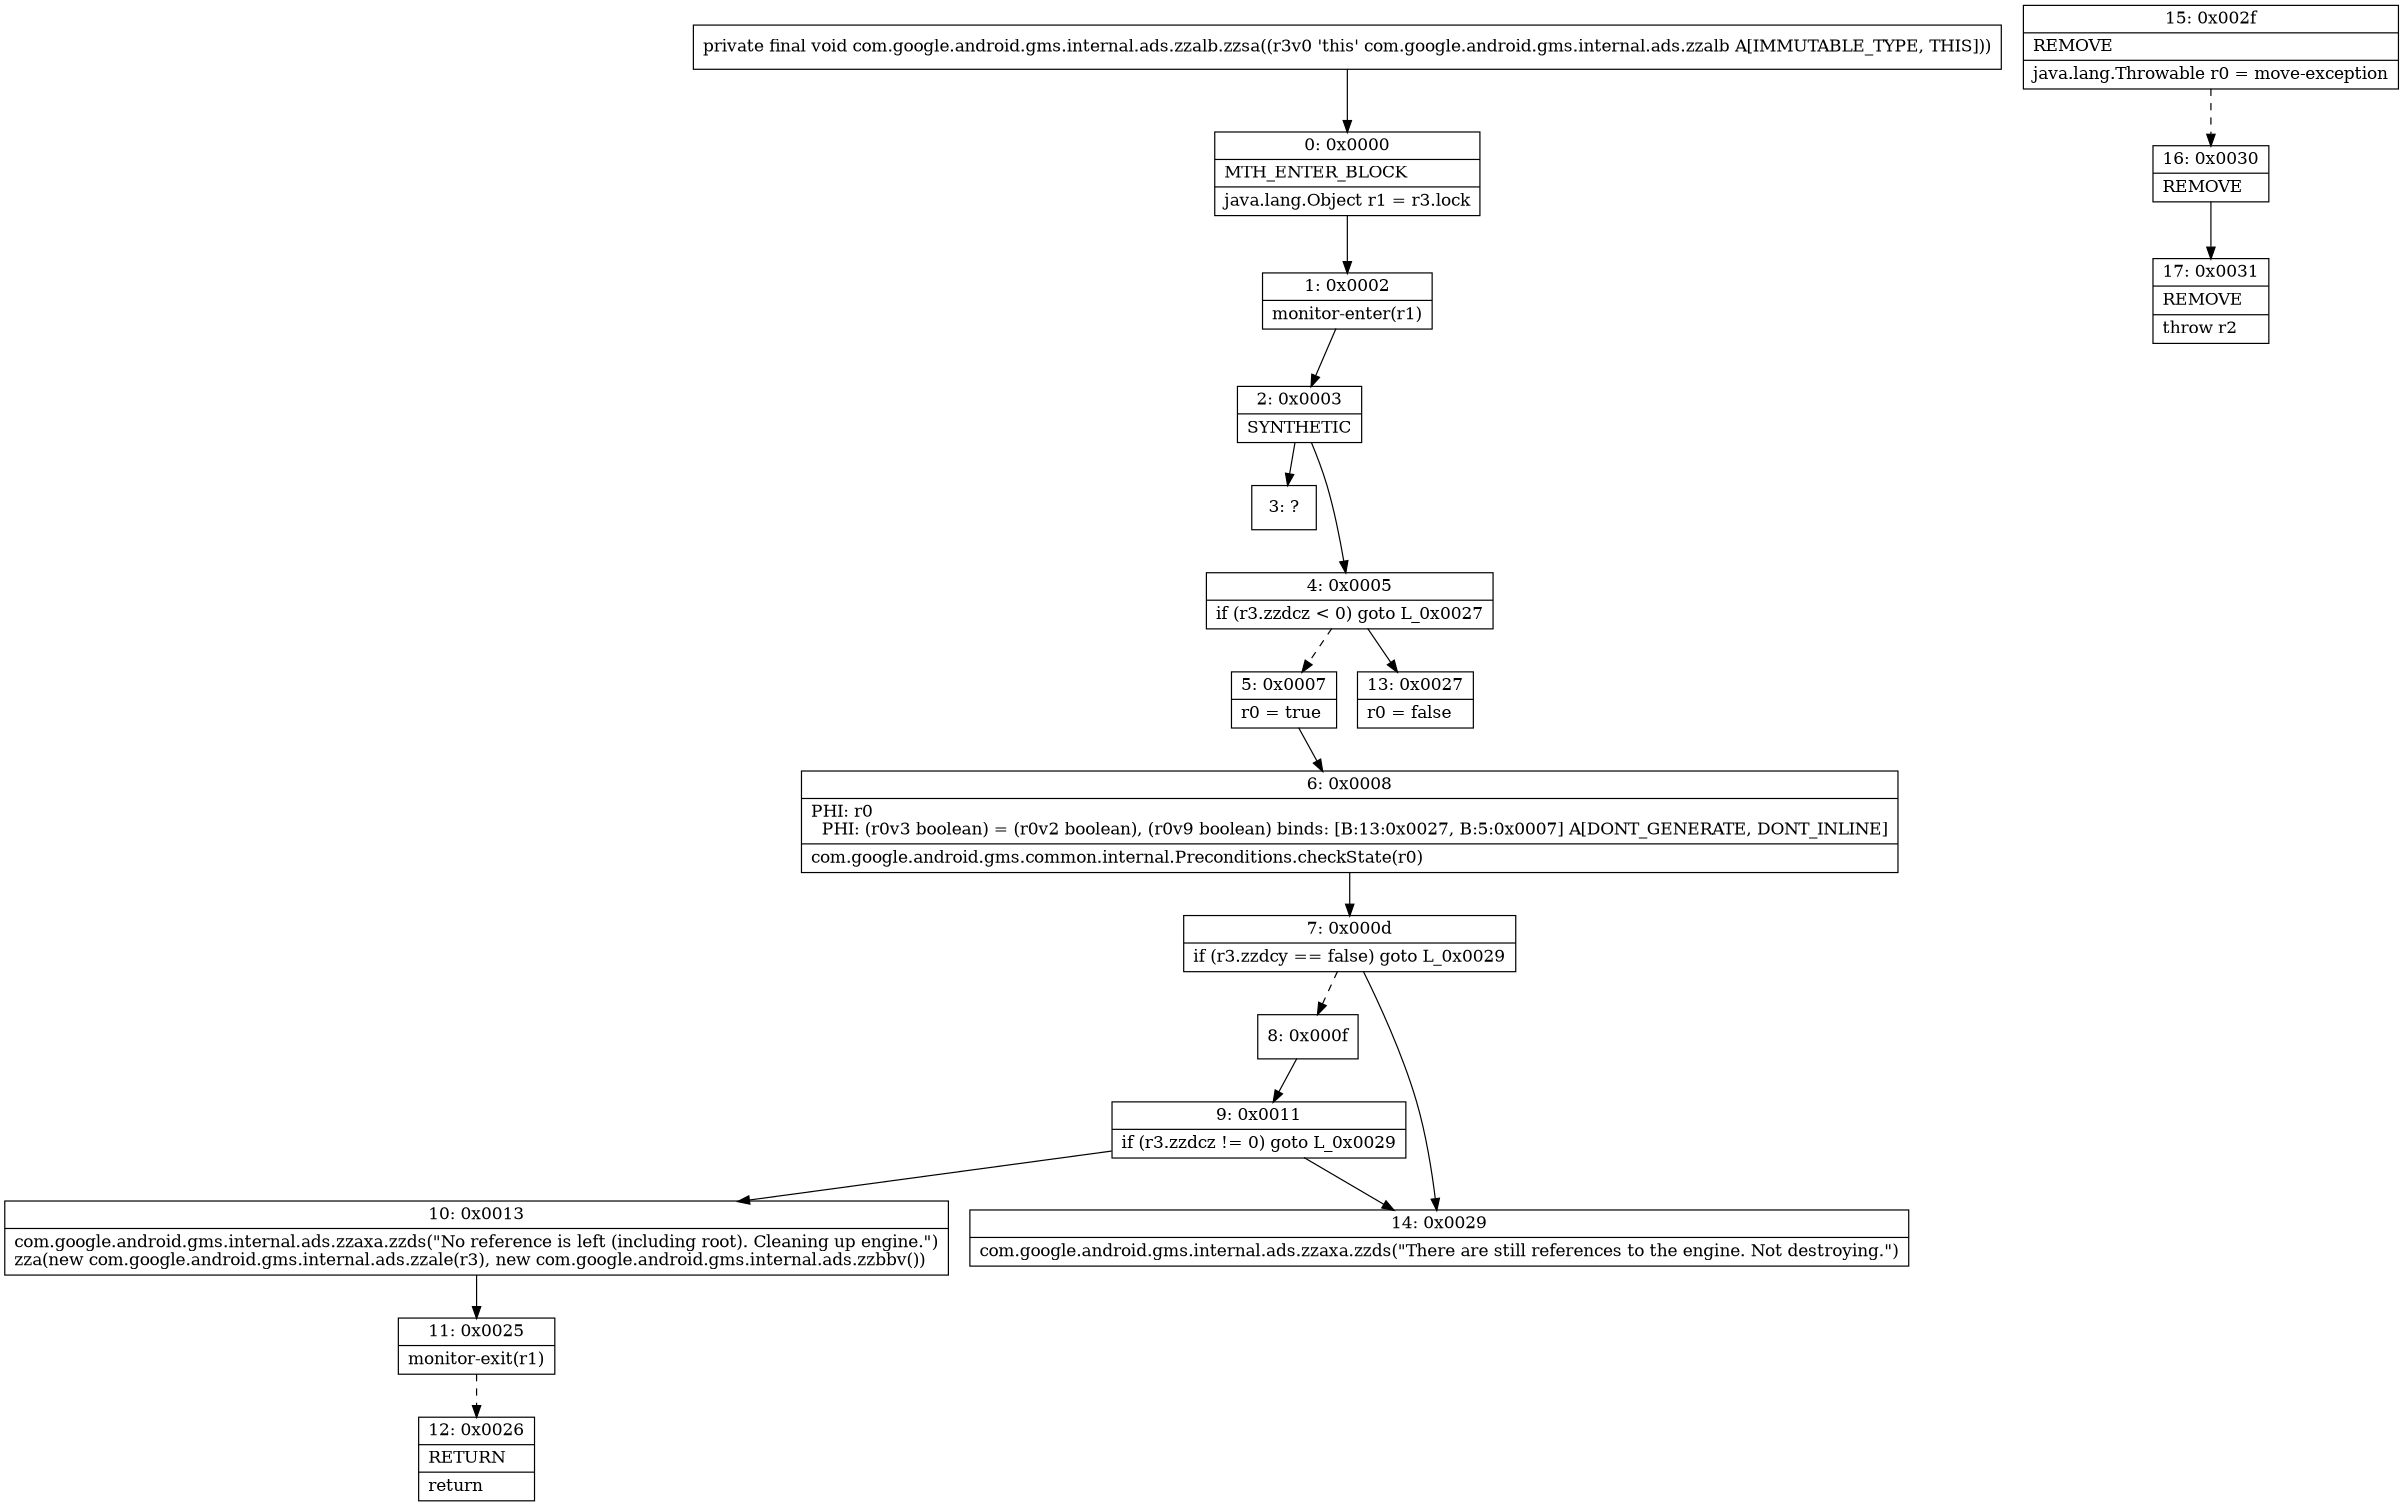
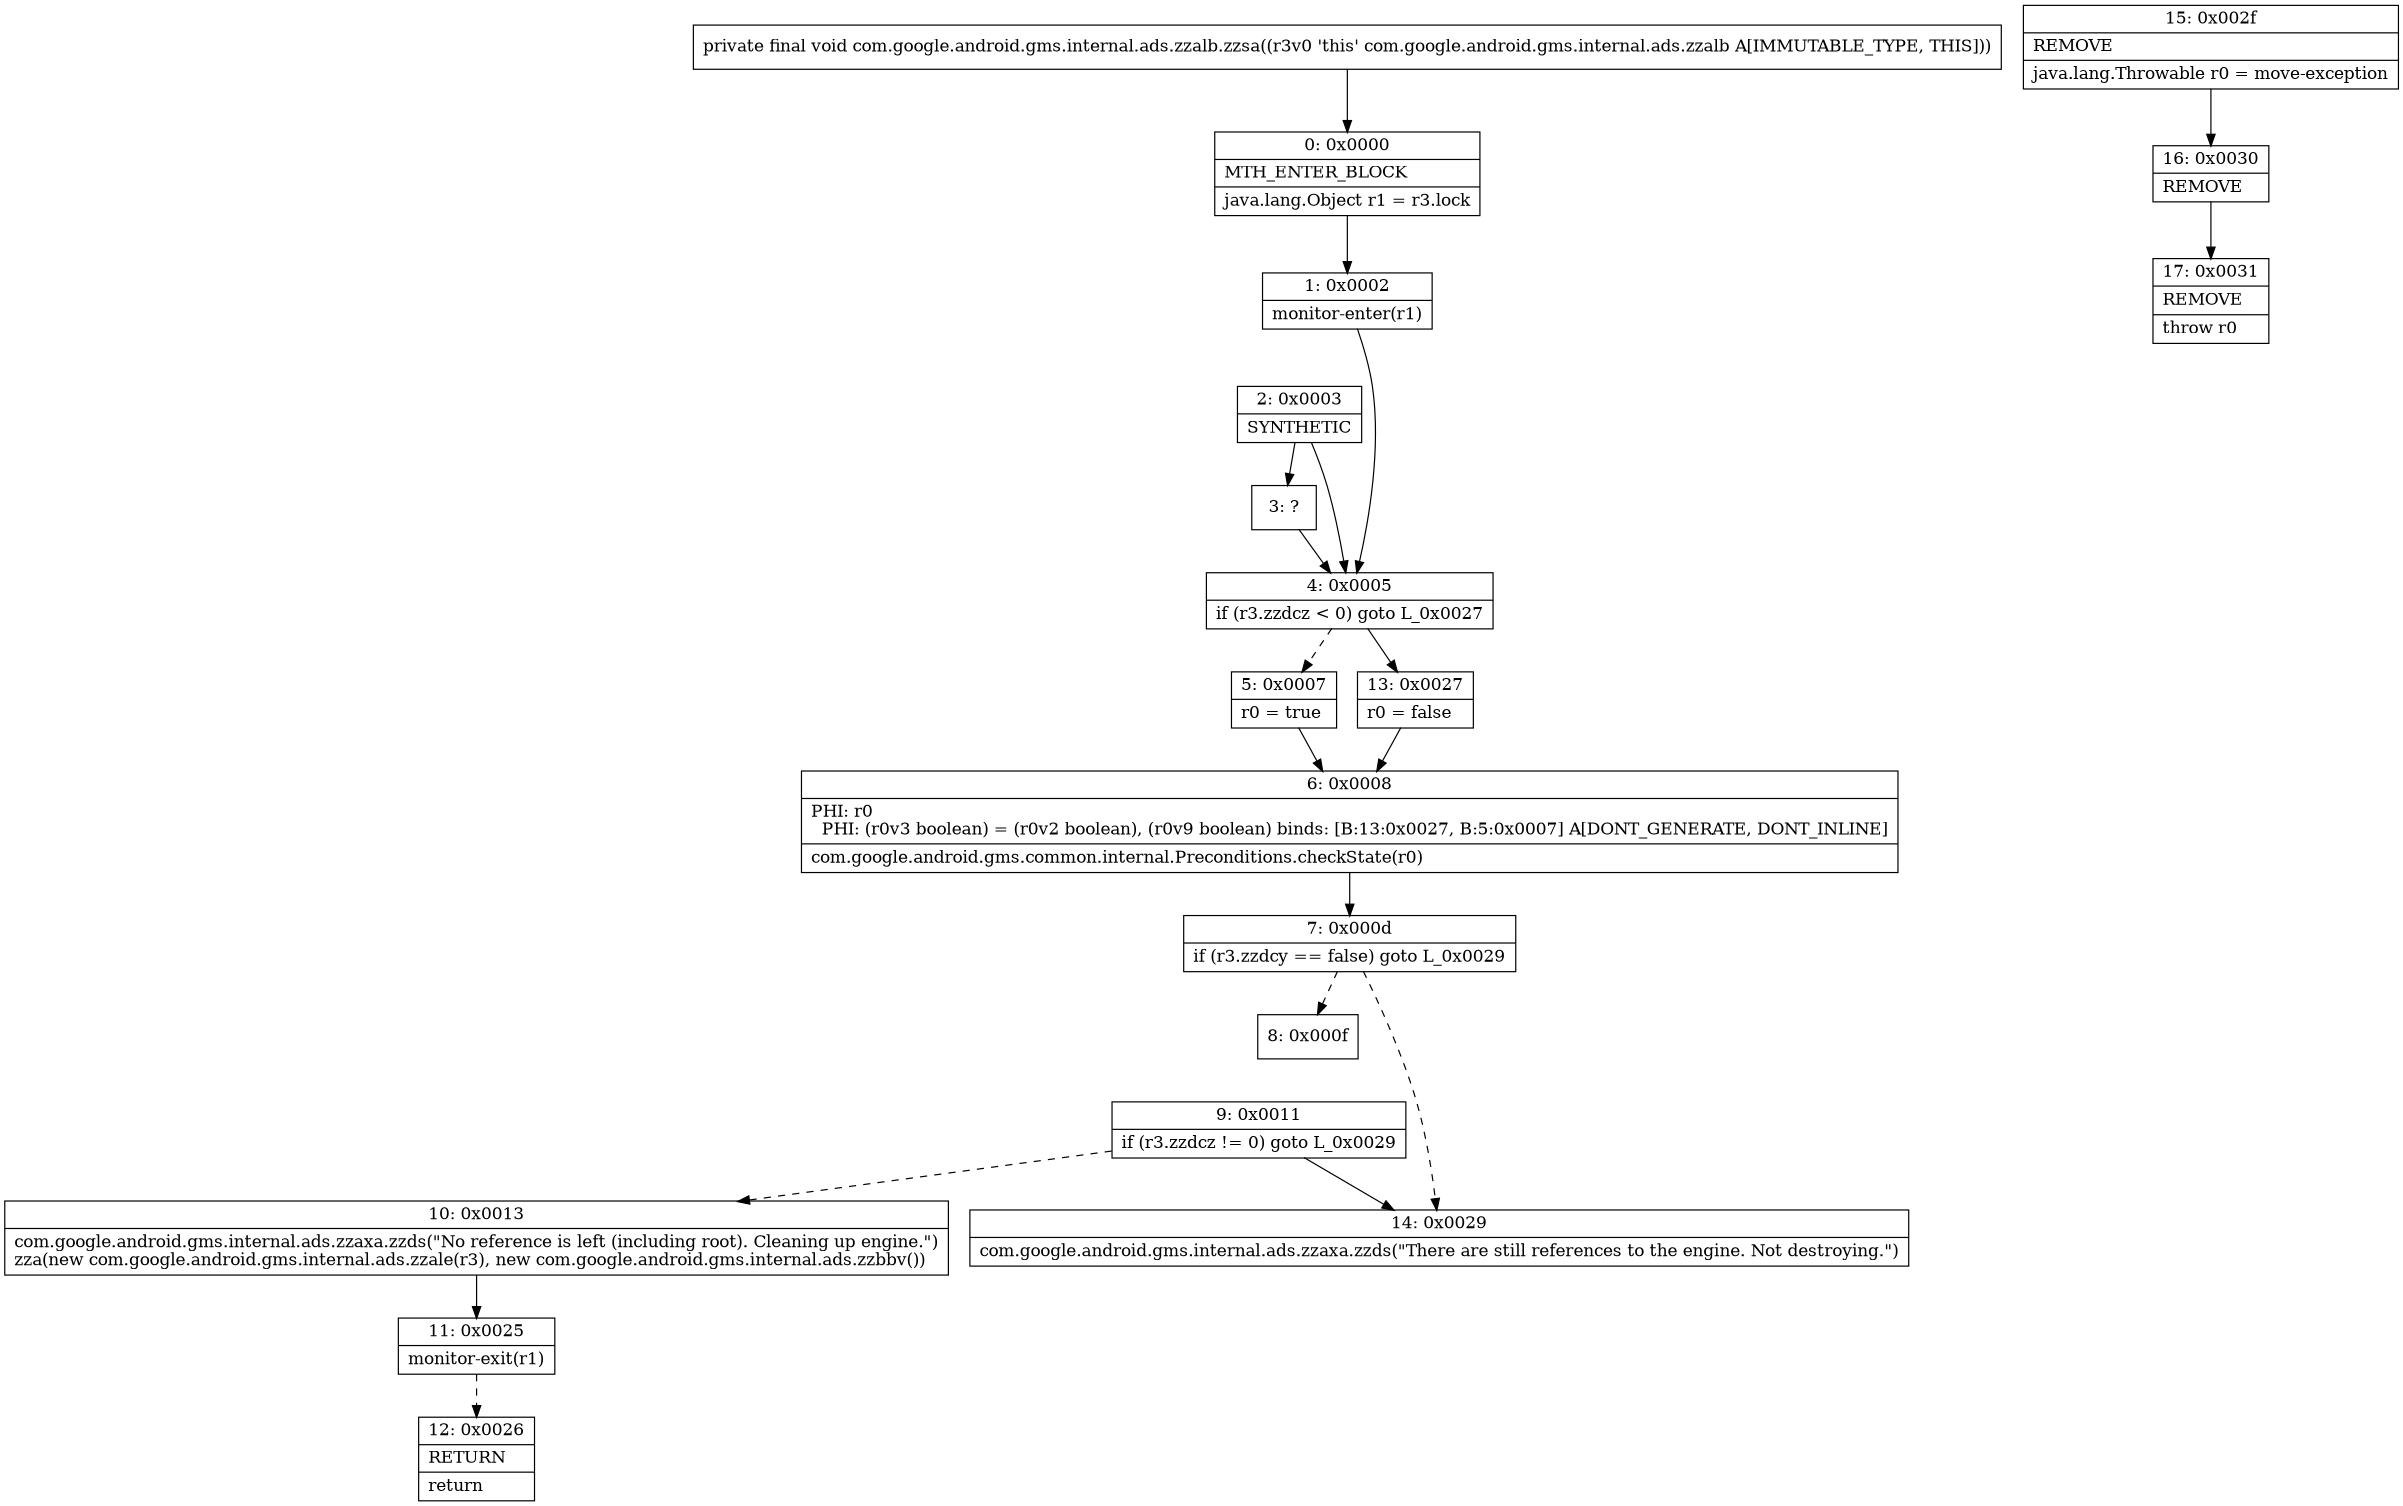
edge "15: 0x002f" -> "16: 0x0030": style dashed -> solid
node "17: 0x0031": text "throw r2" -> "throw r0"
edge "1: 0x0002" -> "2: 0x0003": now "1: 0x0002" -> "4: 0x0005"
edge "3: ?" -> "4: 0x0005": added
edge "13: 0x0027" -> "6: 0x0008": added
edge "8: 0x000f" -> "9: 0x0011": removed
edge "7: 0x000d" -> "14: 0x0029": style solid -> dashed
edge "9: 0x0011" -> "10: 0x0013": style solid -> dashed
